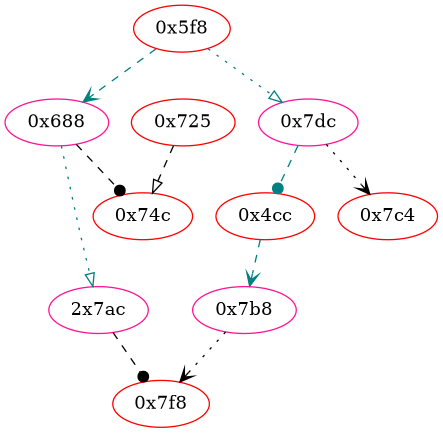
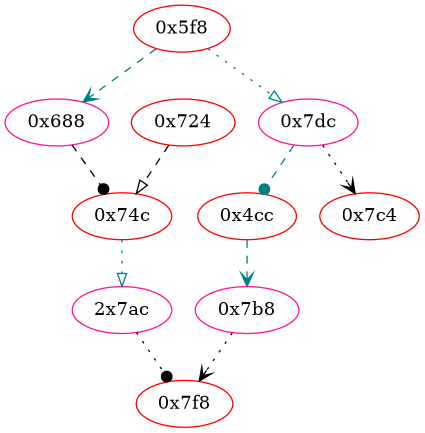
node "0x725": label "0x725" -> "0x724"
edge "0x688" -> "2x7ac": now "0x74c" -> "2x7ac"
edge "2x7ac" -> "0x7f8": style dashed -> dotted
